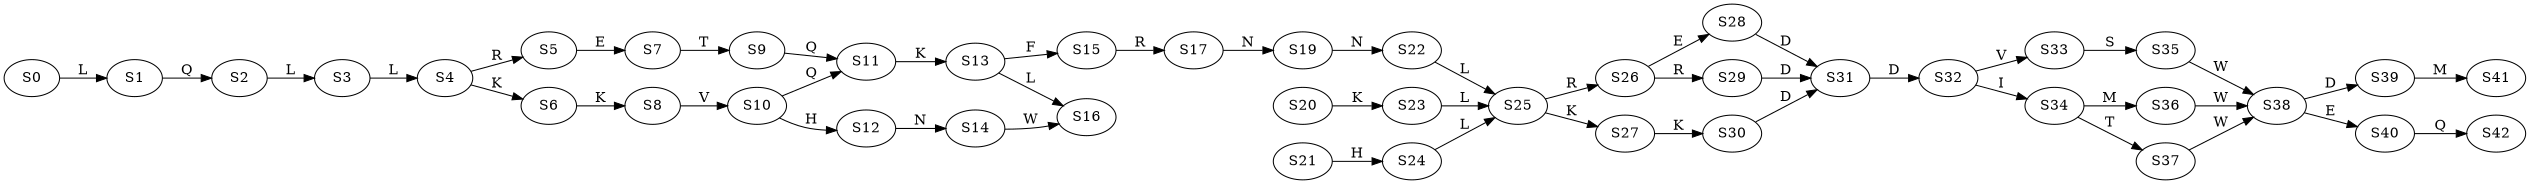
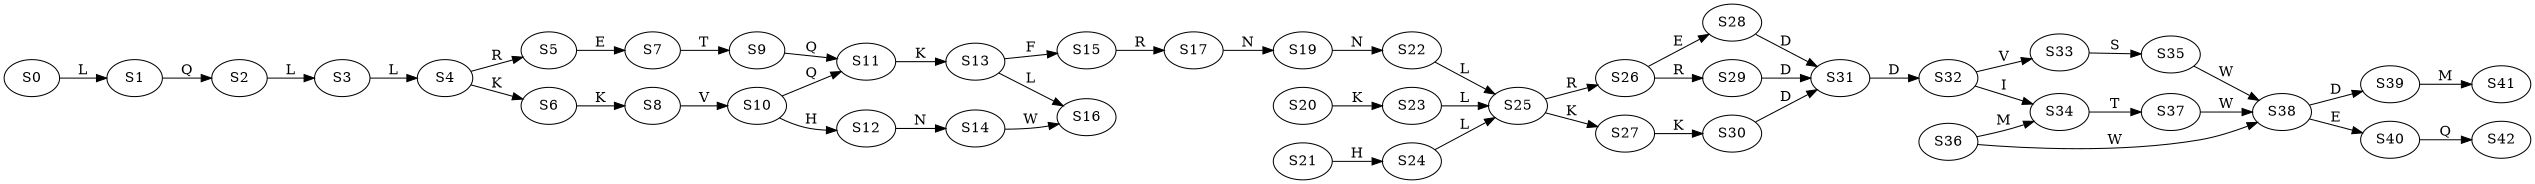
edge "S34" -> "S36": reversed
